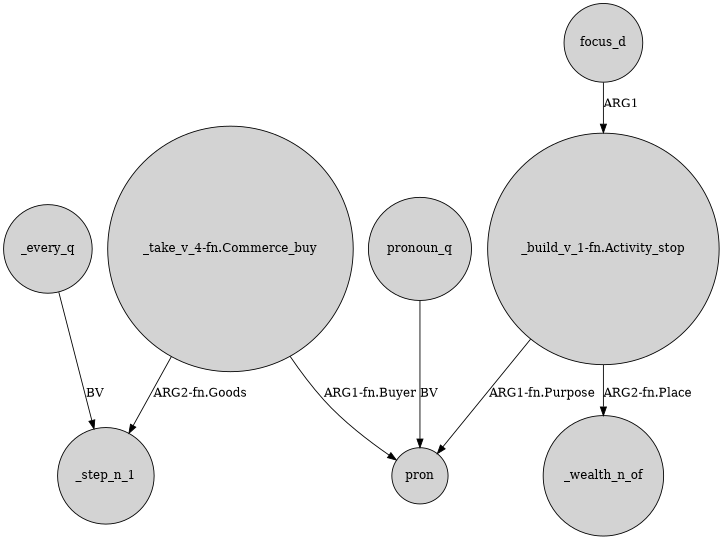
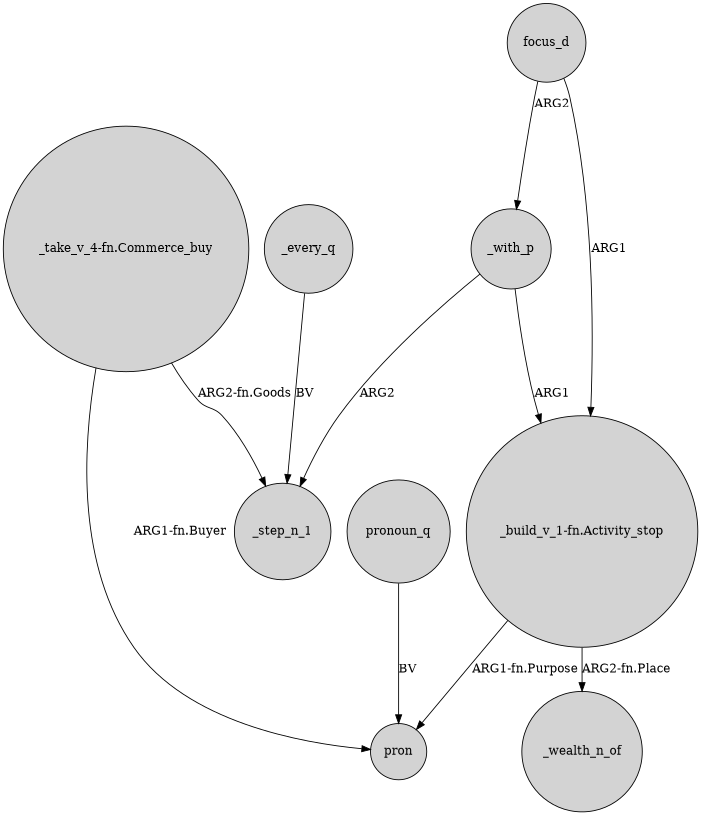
node "_with_p": added
